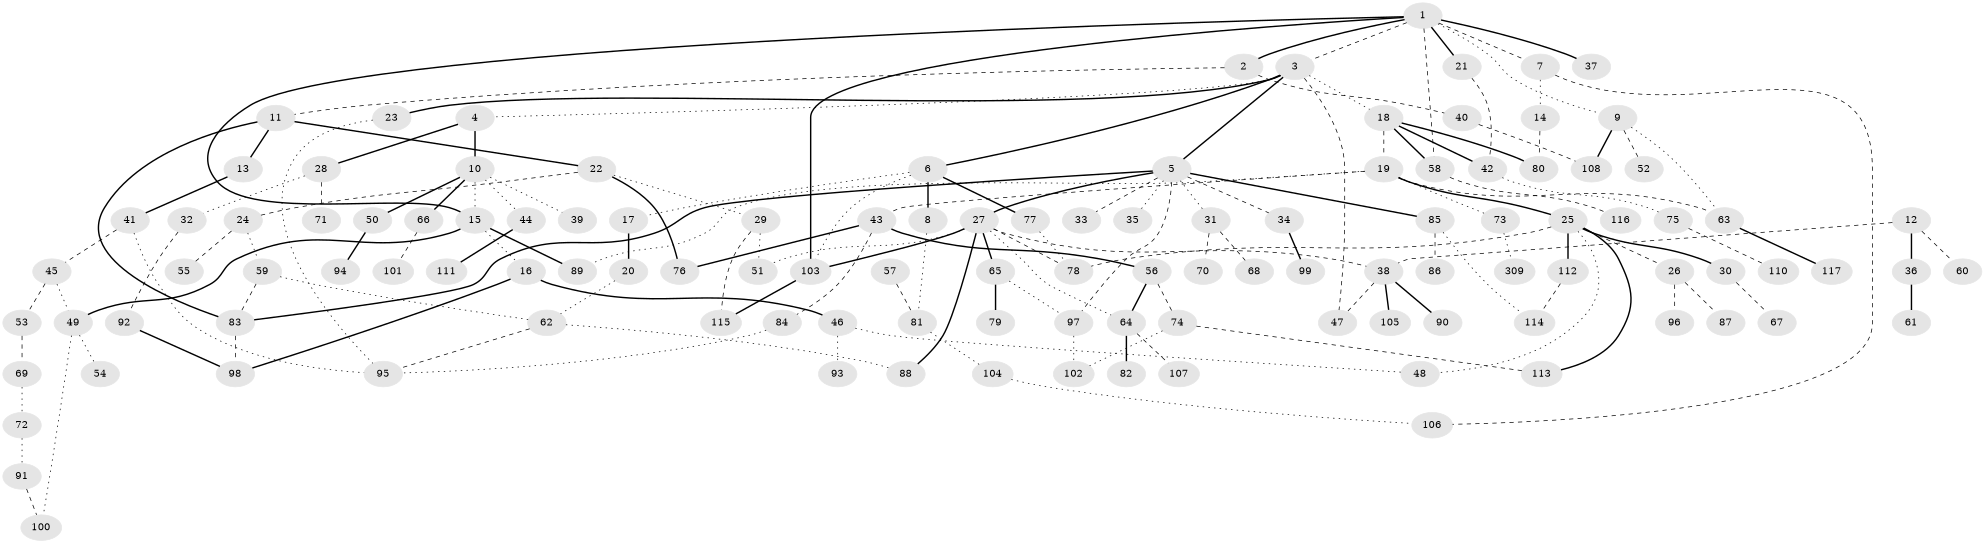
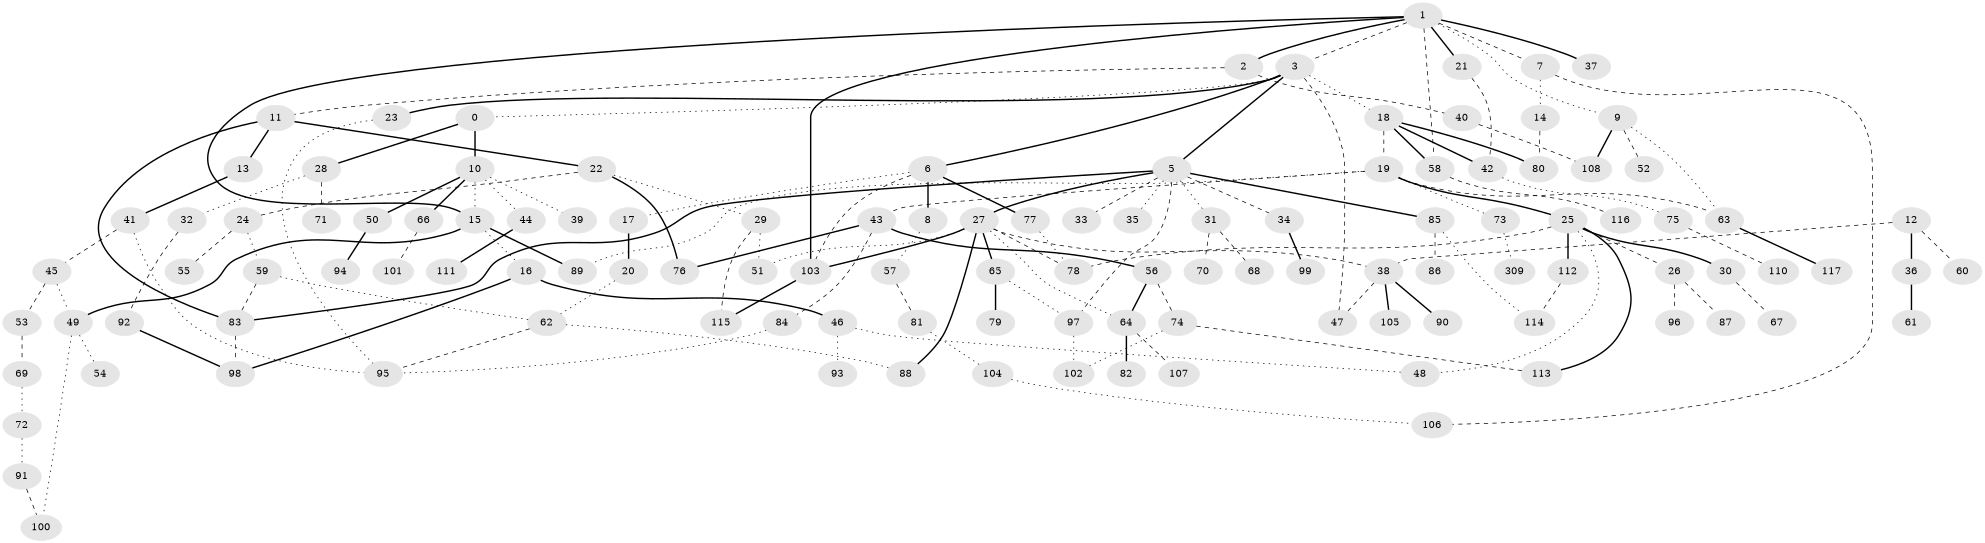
node "4": label "4" -> "0"
edge "6" -- "103": style dotted -> dashed
edge "8" -- "81": now "8" -- "57"
